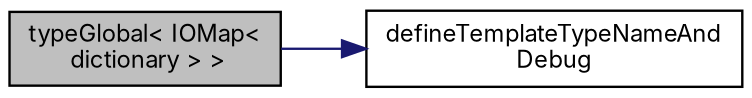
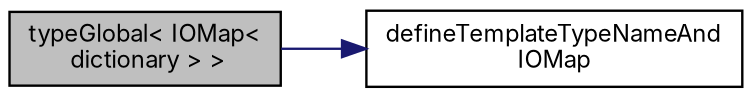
node "defineTemplateTypeNameAnd Debug": label "defineTemplateTypeNameAnd Debug" -> "defineTemplateTypeNameAnd IOMap"
